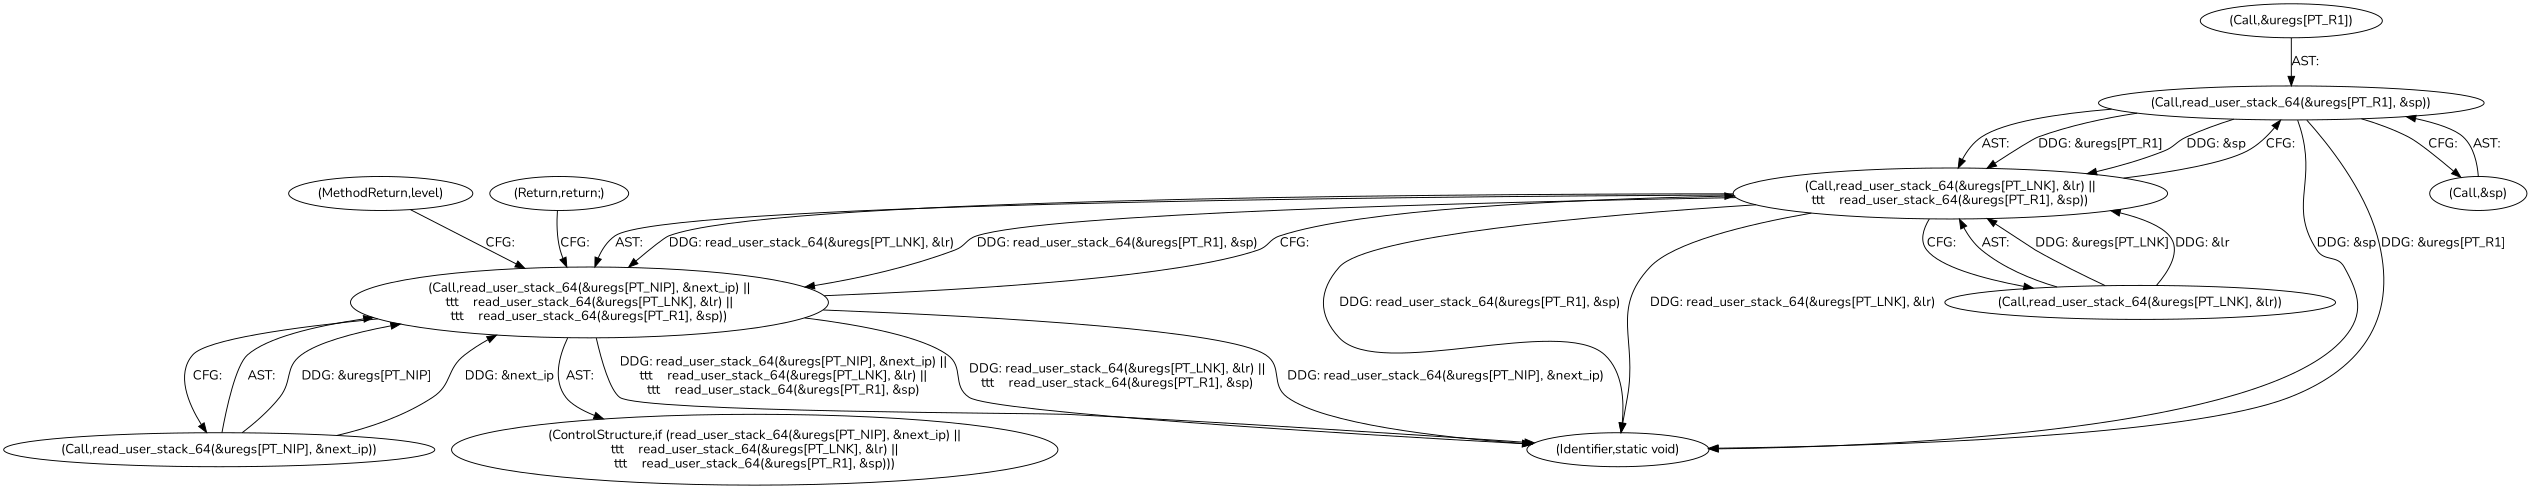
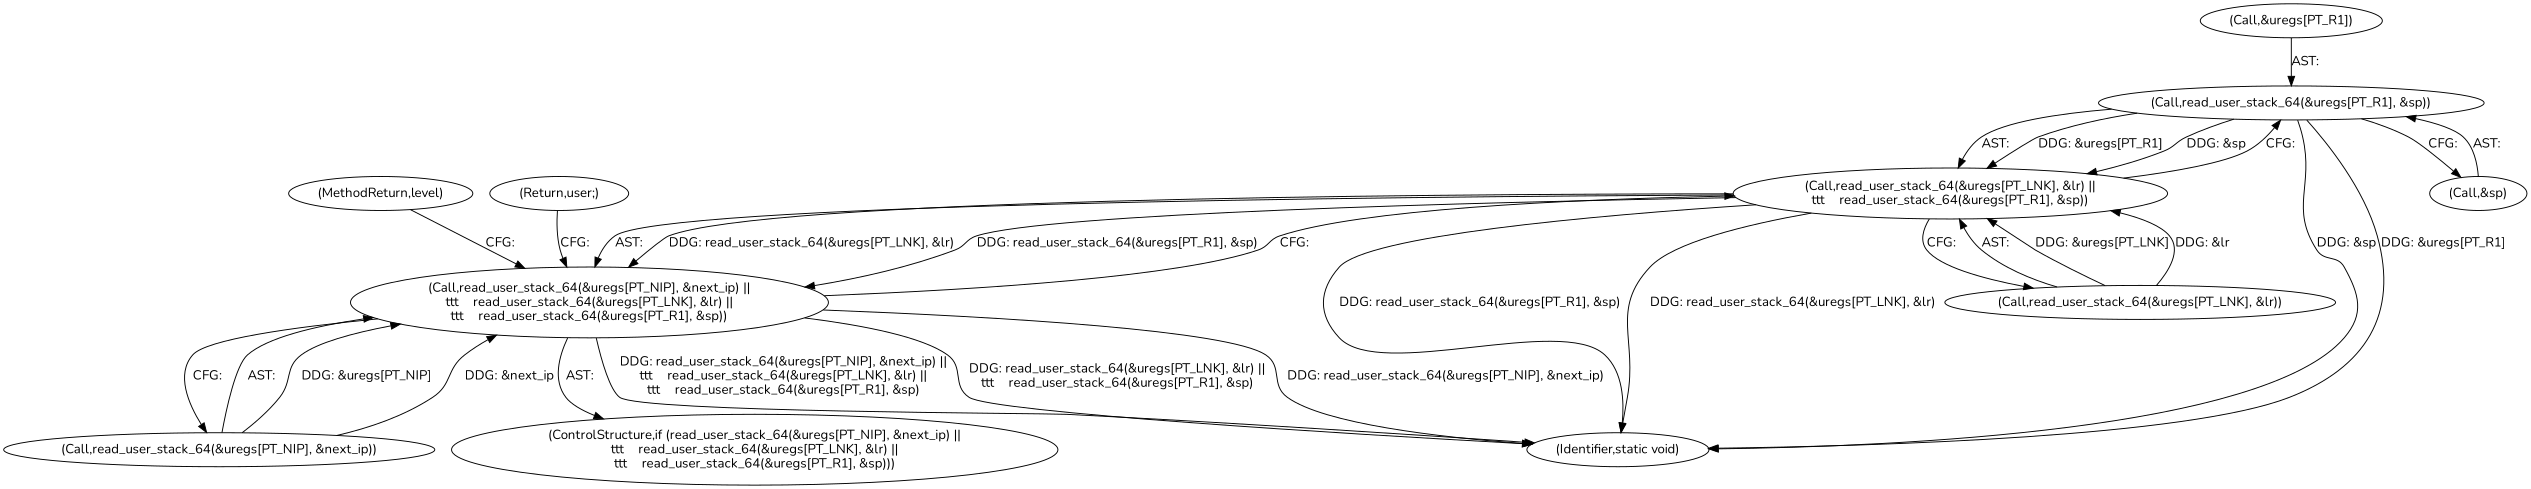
node "(Return,return;)": label "(Return,return;)" -> "(Return,user;)"
